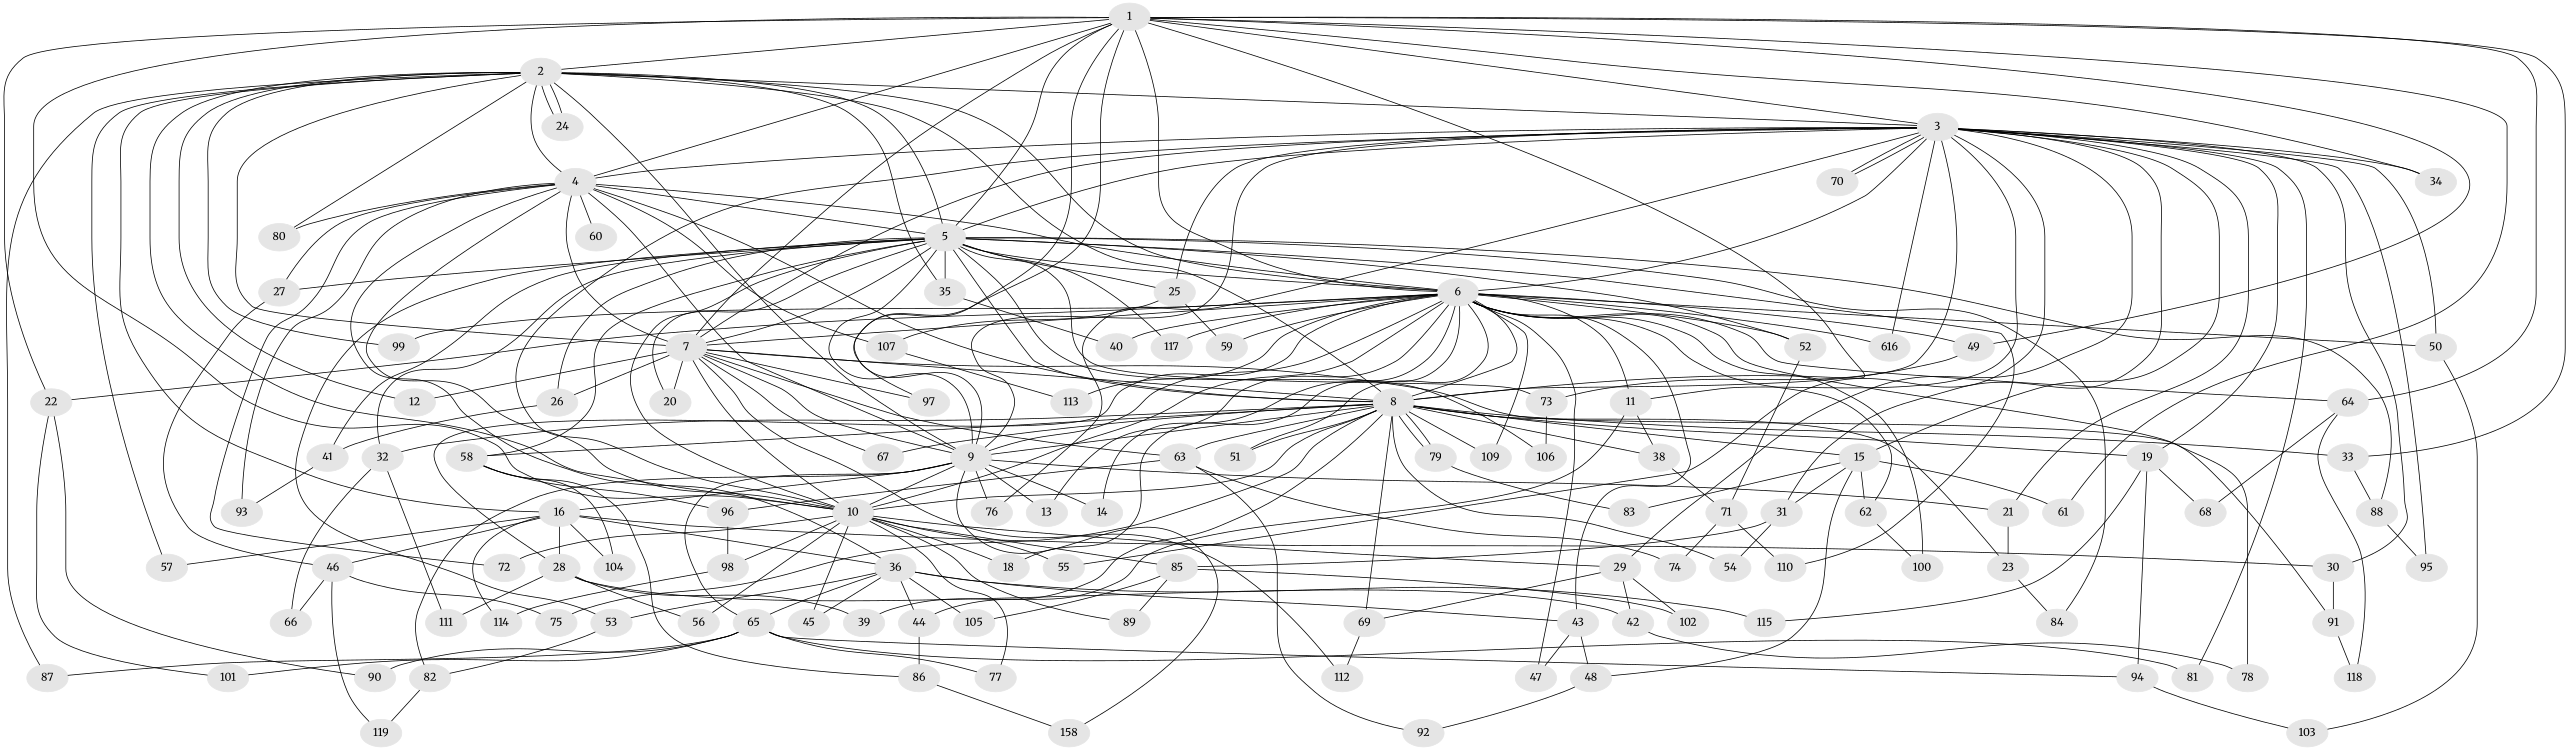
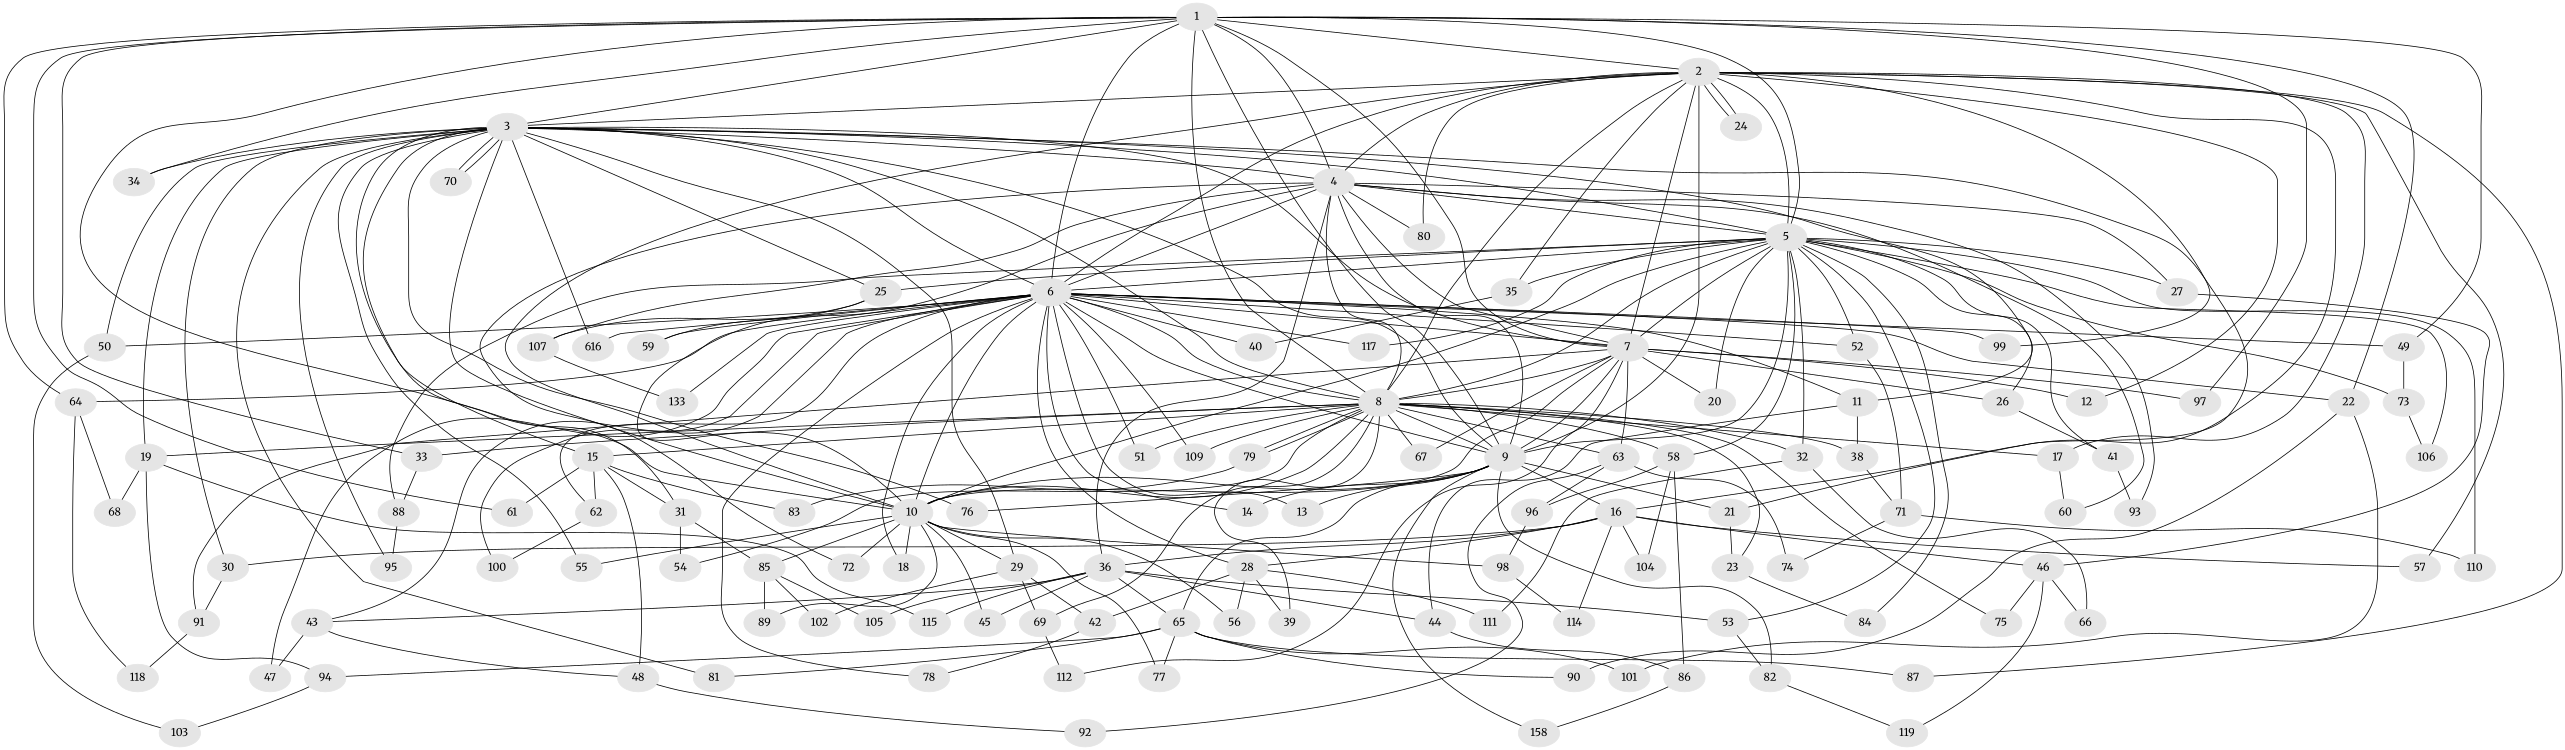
node "113": label "113" -> "133"
node "17": added
